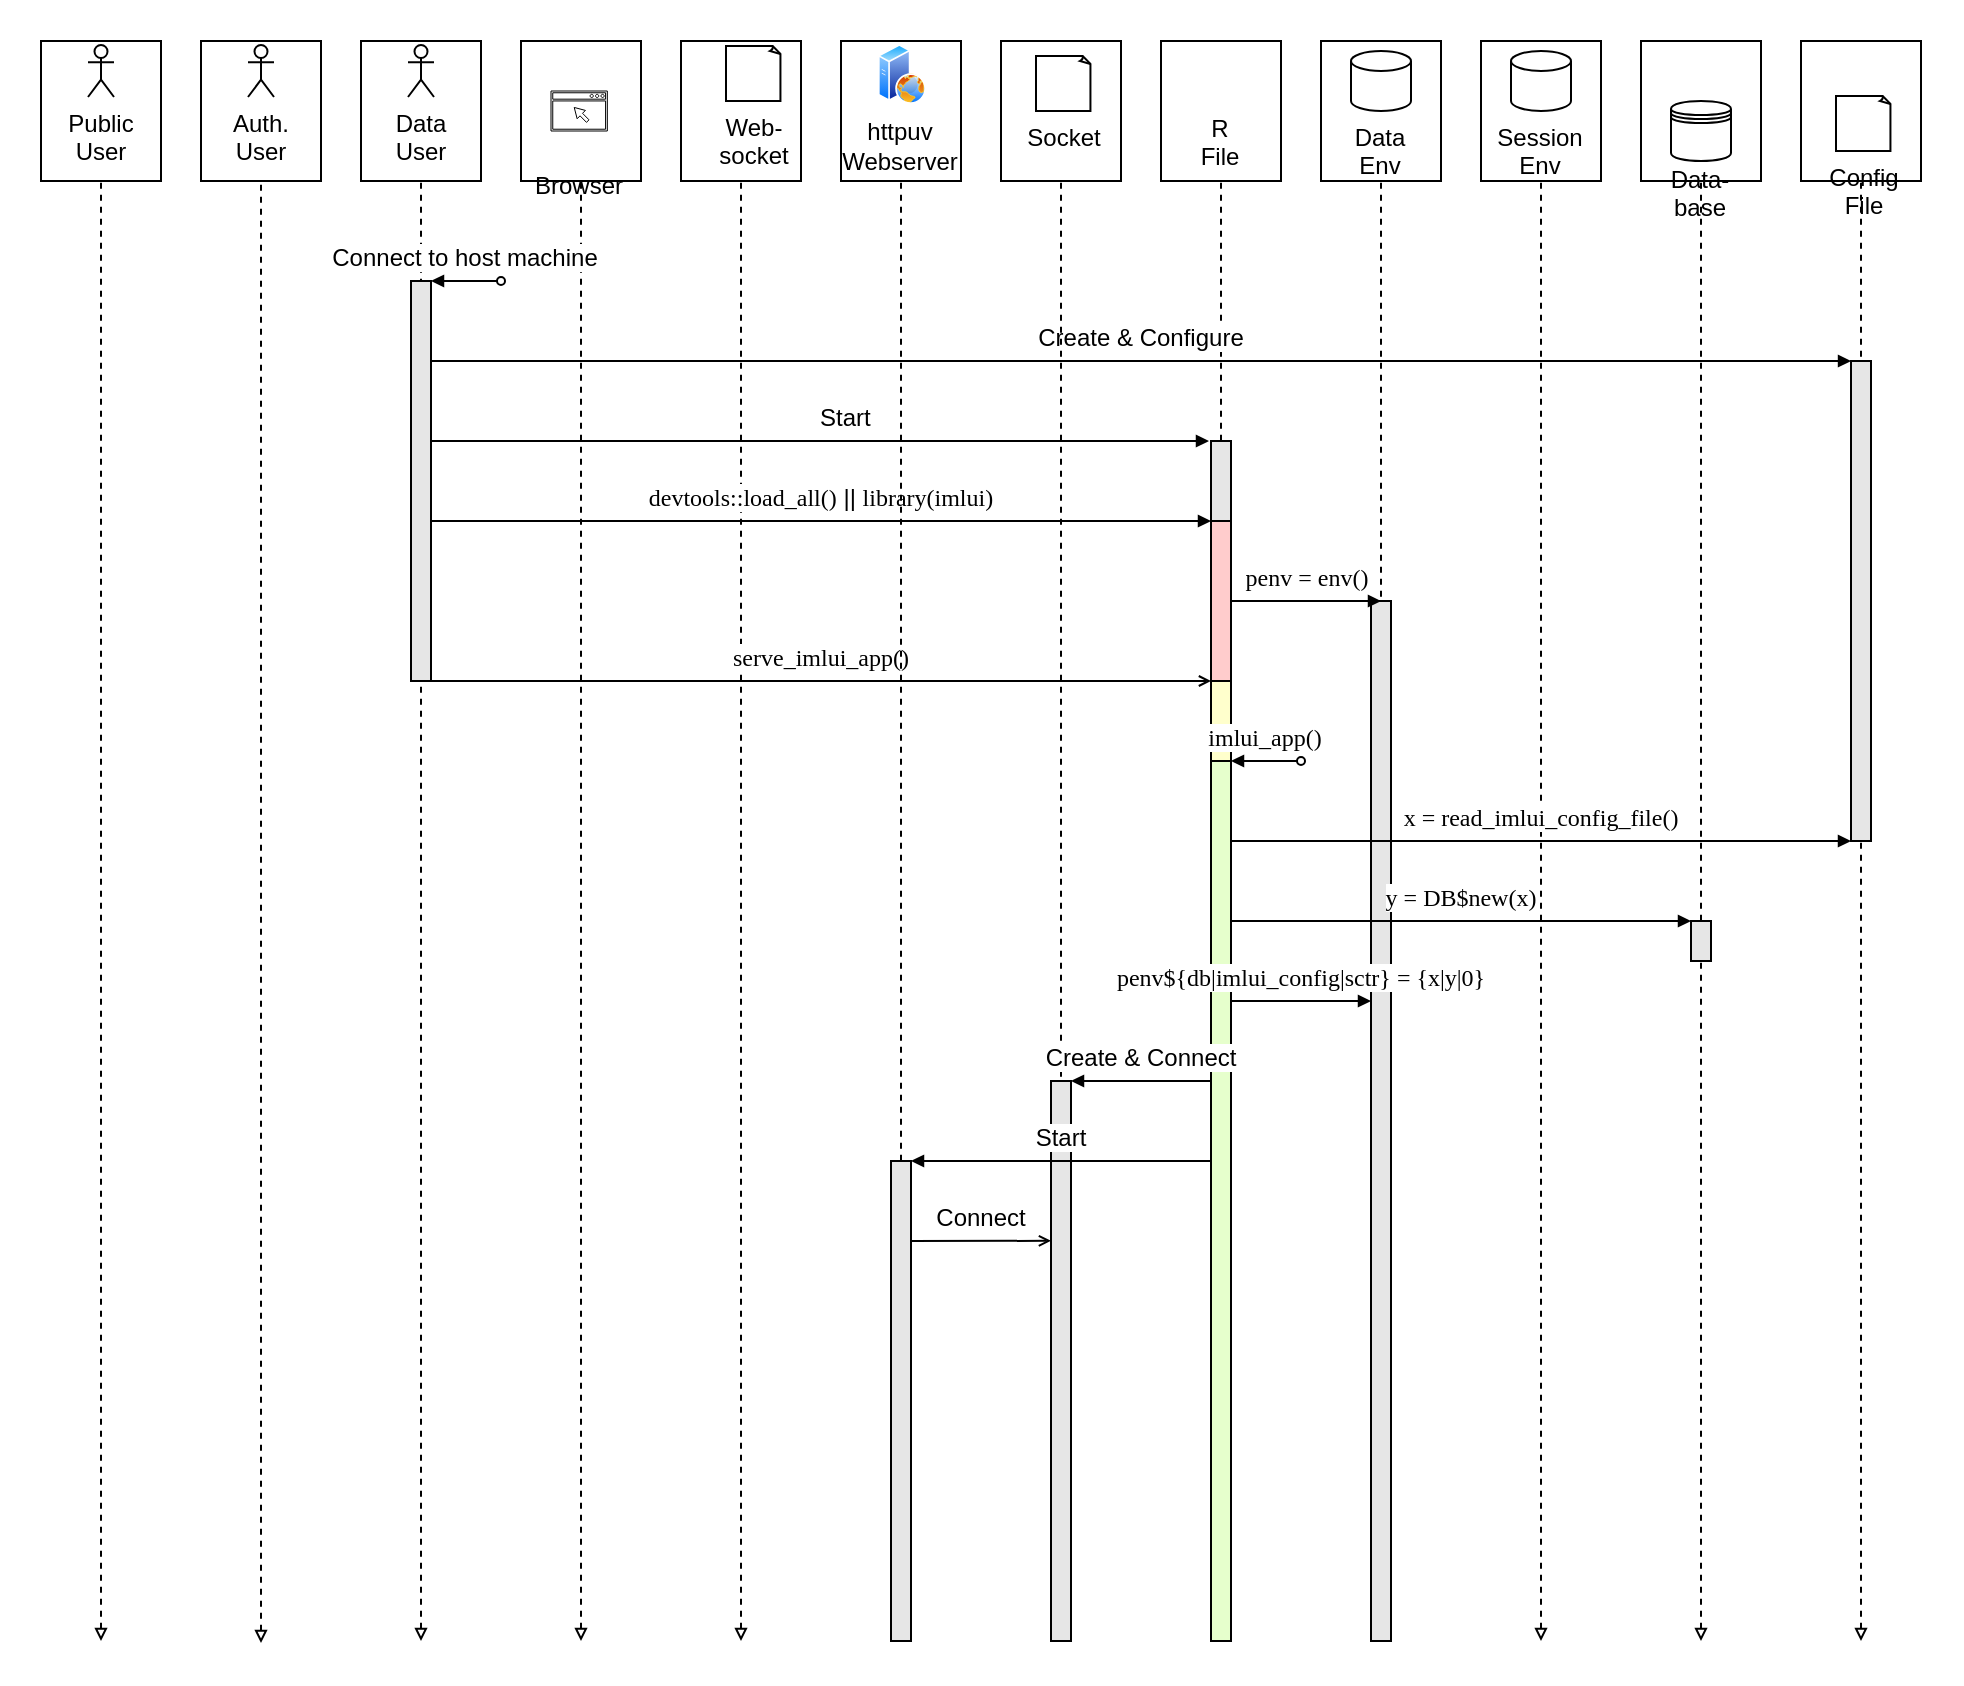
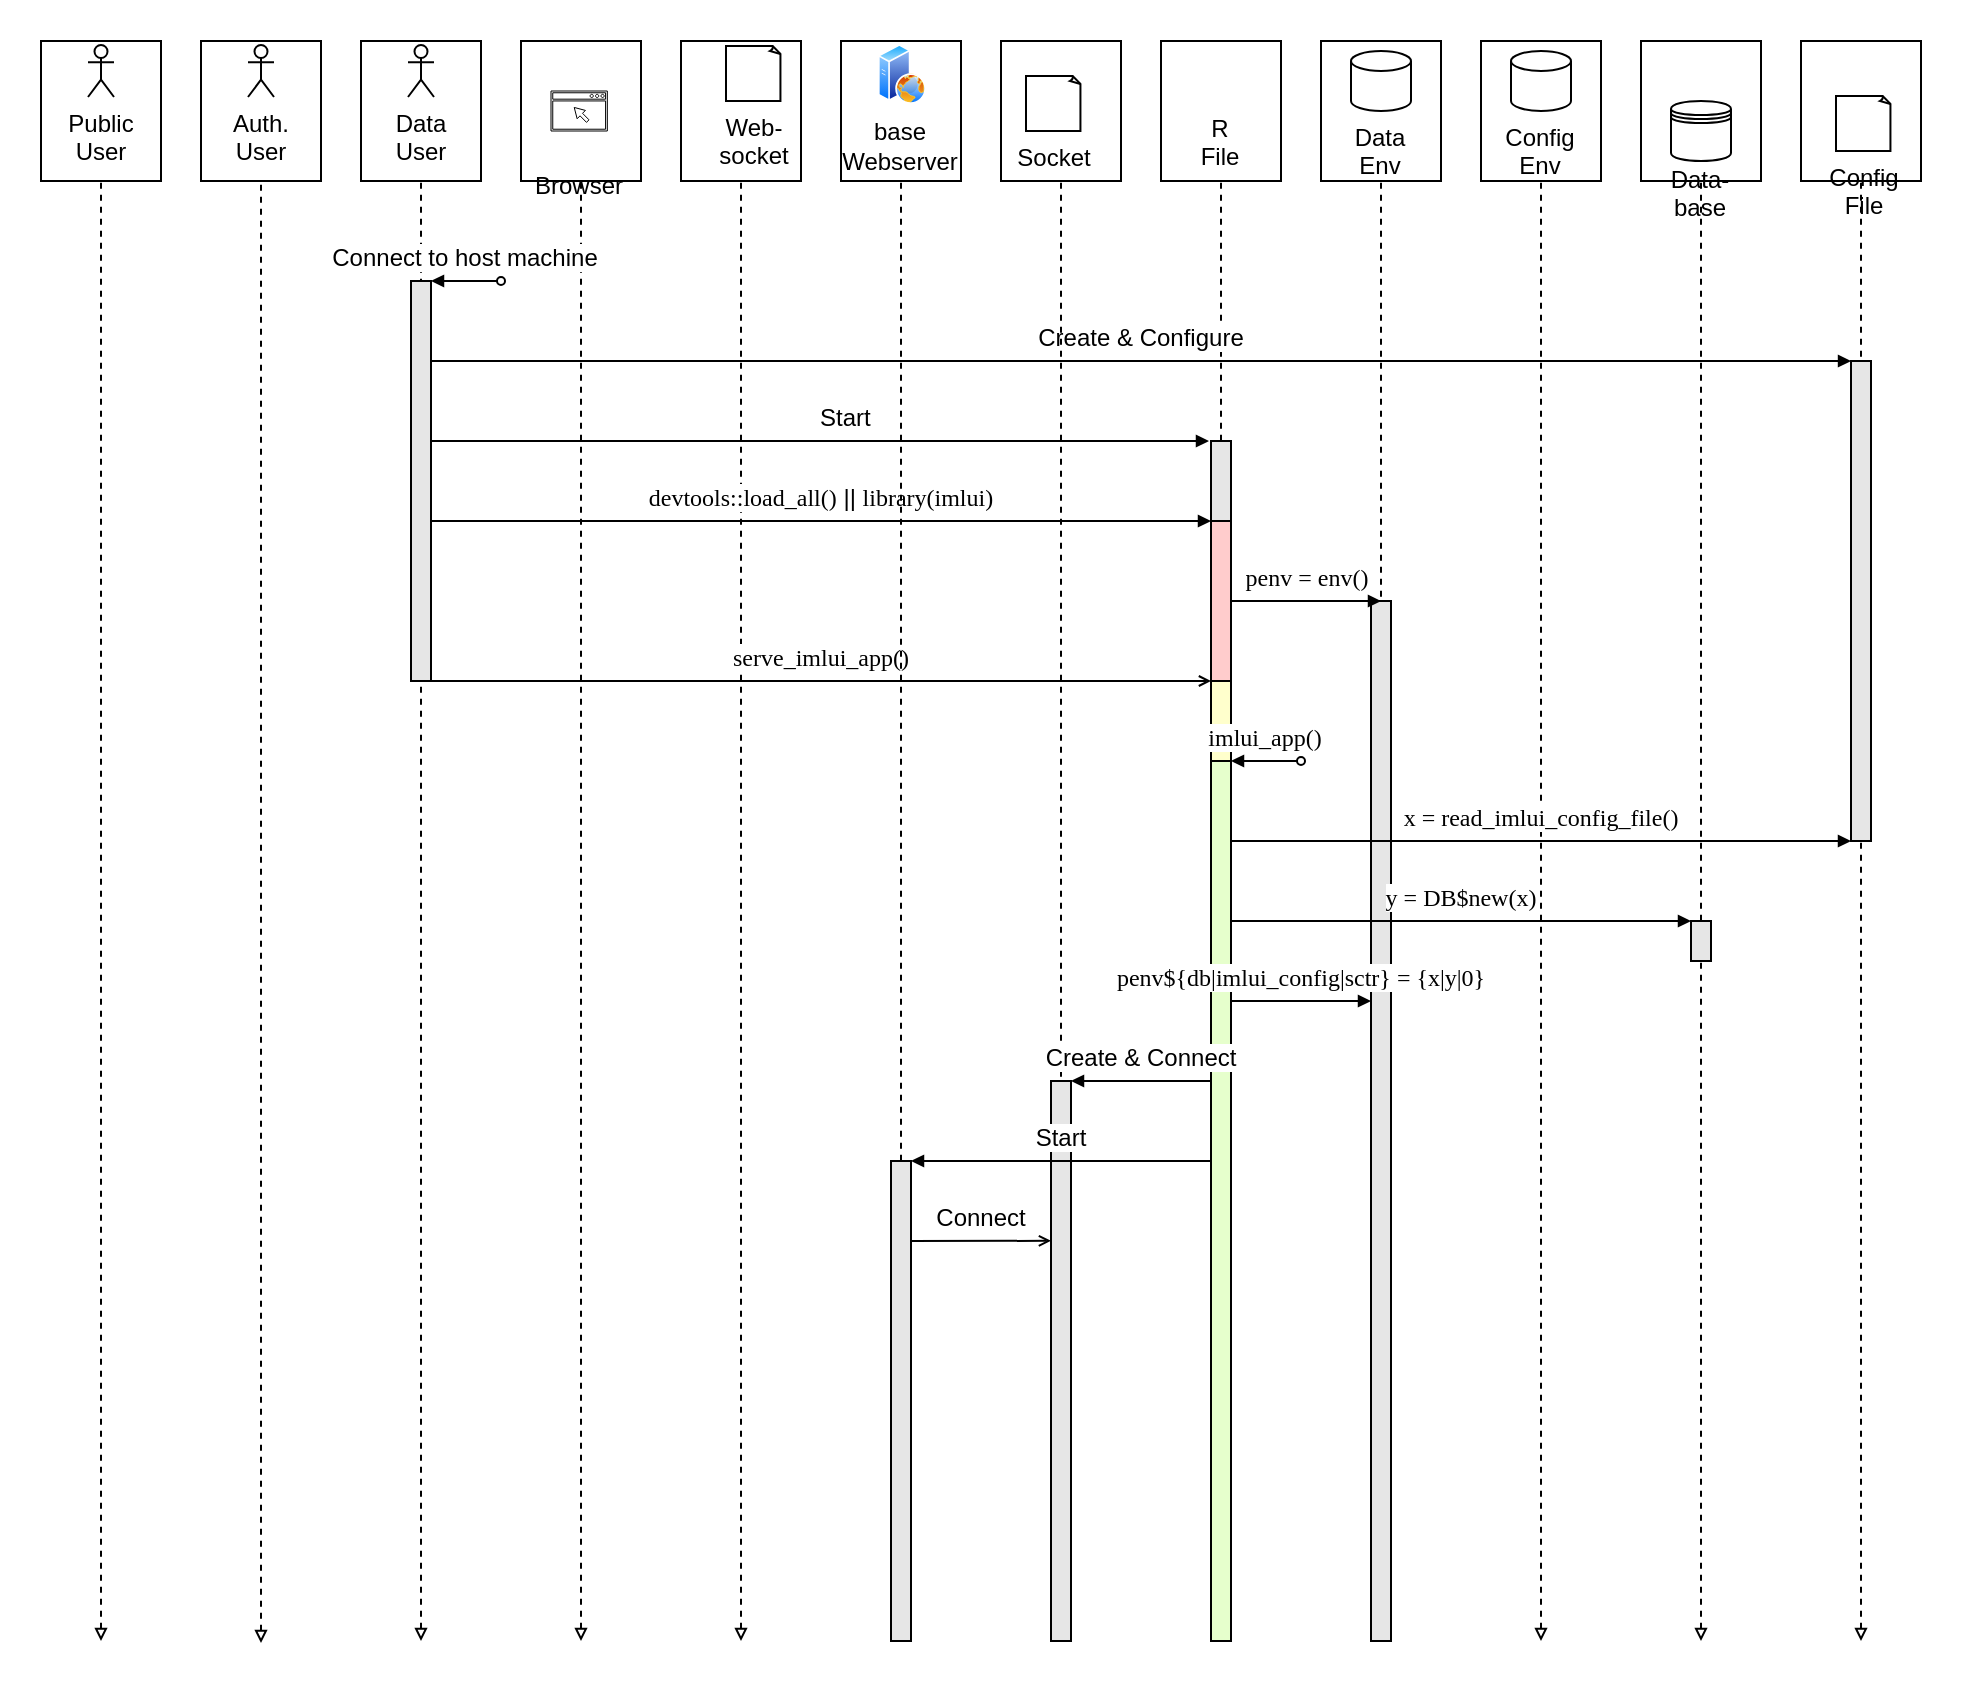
node "Socket": moved (1064, 84) -> (1054, 104)
node "httpuv Webserver": label "httpuv Webserver" -> "base Webserver"
node "SessionEnv": label "SessionEnv" -> "ConfigEnv"
